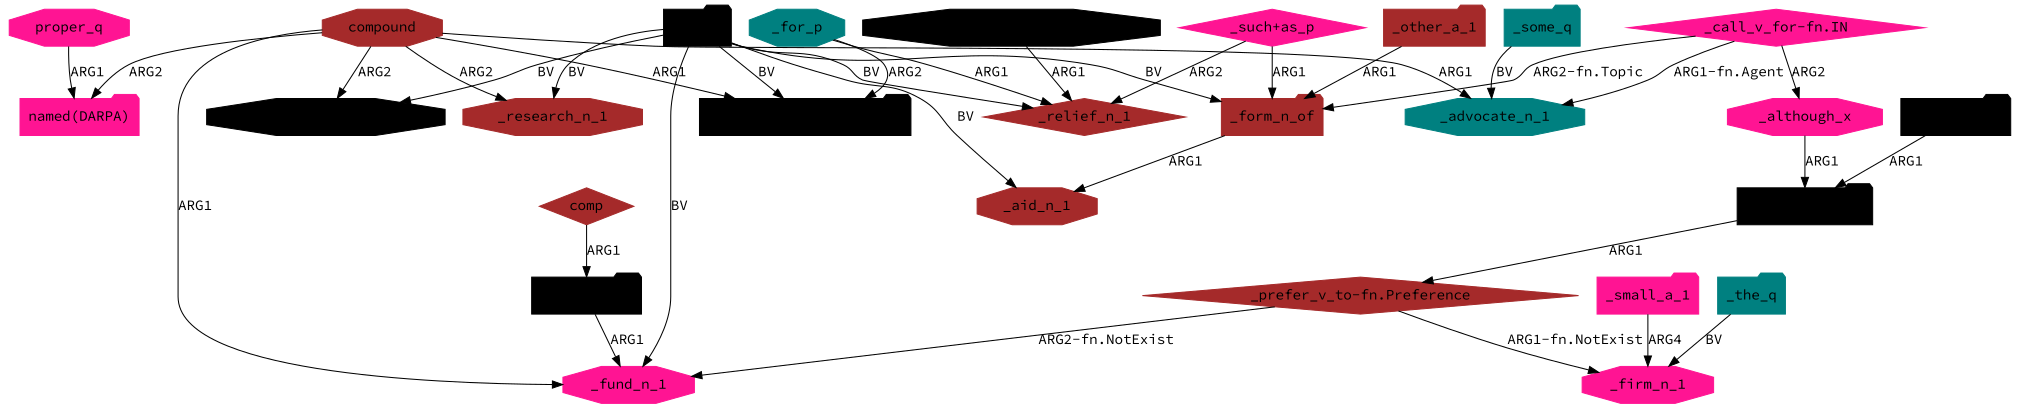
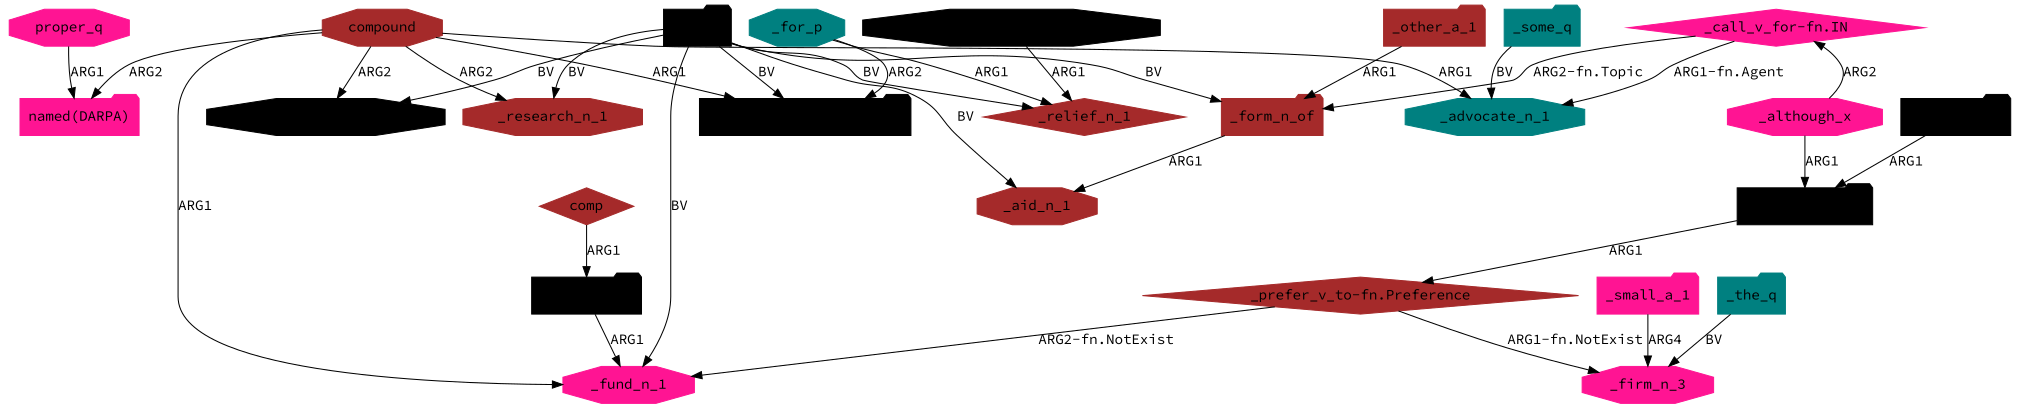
node "_such+as_p": removed
edge "_call_v_for-fn.IN" -> "_although_x": reversed
node "_firm_n_1": label "_firm_n_1" -> "_firm_n_3"
